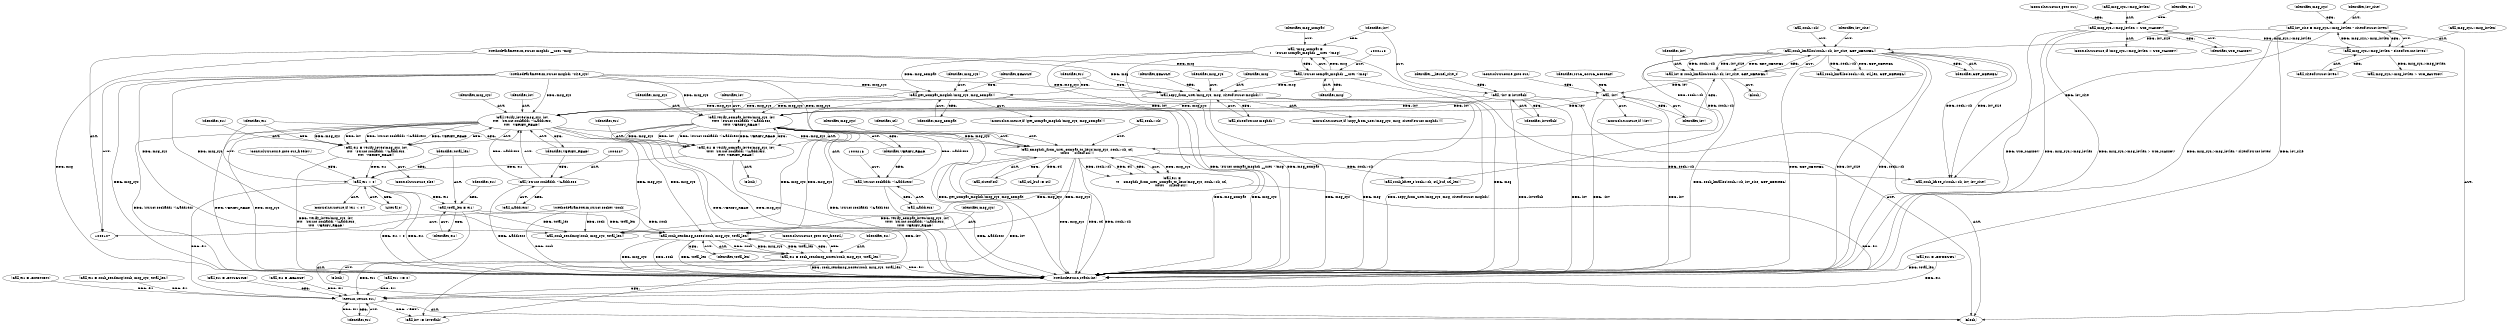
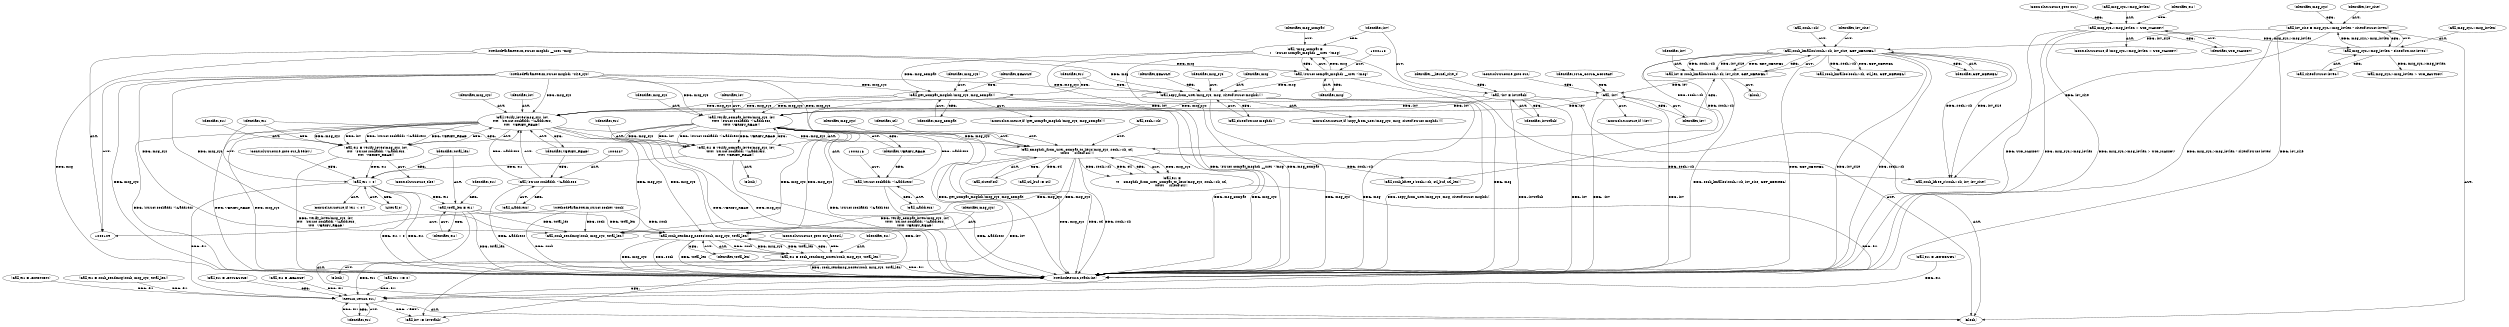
node "1000107": label "1000107" -> "1000109"
edge "(Call,err = -ENOBUFS)" -> "(MethodReturn,static int)": now "(Call,total_len = err)" -> "(MethodReturn,static int)"
